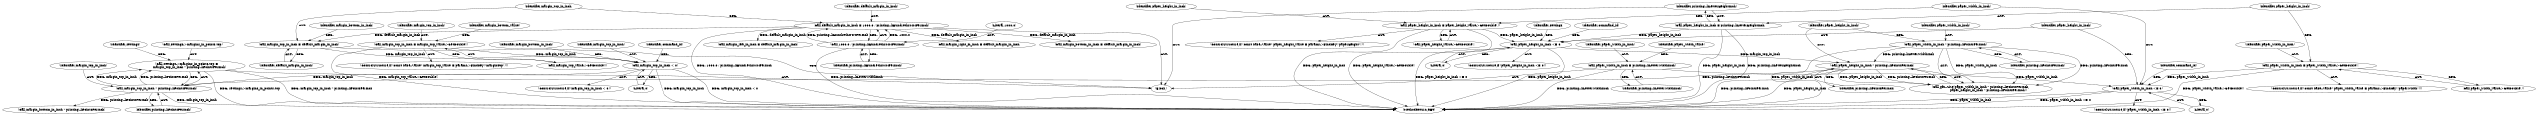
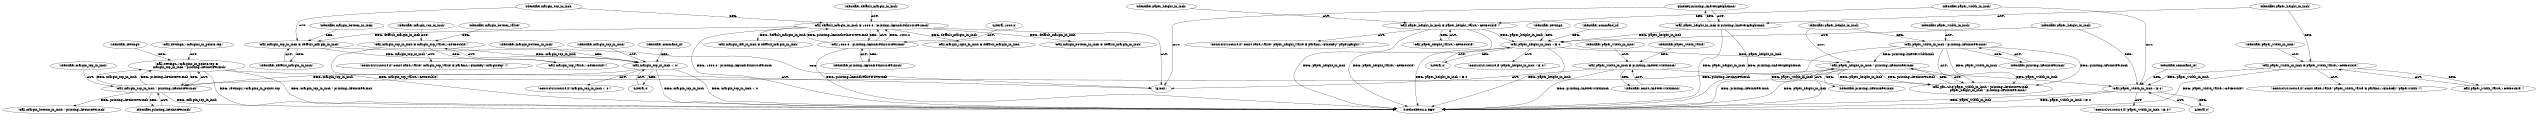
node "(Identifier,printing::kLetterHeightInch)": label "(Identifier,printing::kLetterHeightInch)" -> "(FindKey,printing::kLetterHeightInch)"
edge "(Call,paper_height_in_inch <= 0)" -> "(Call,paper_height_in_inch * printing::kPointsPerInch)": label "DDG: margin_top_in_inch" -> "DDG: paper_height_in_inch"
edge "(Call,1000.0 / printing::kHundrethsMMPerInch)" -> "(MethodReturn,RET)": label "DDG: printing::kLetterWidthInch" -> "DDG: printing::kHundrethsMMPerInch"
node "(Identifier,printing::kLetterWidthInch)": label "(Identifier,printing::kLetterWidthInch)" -> "(Identifier,const::kLetterWidthInch)"
